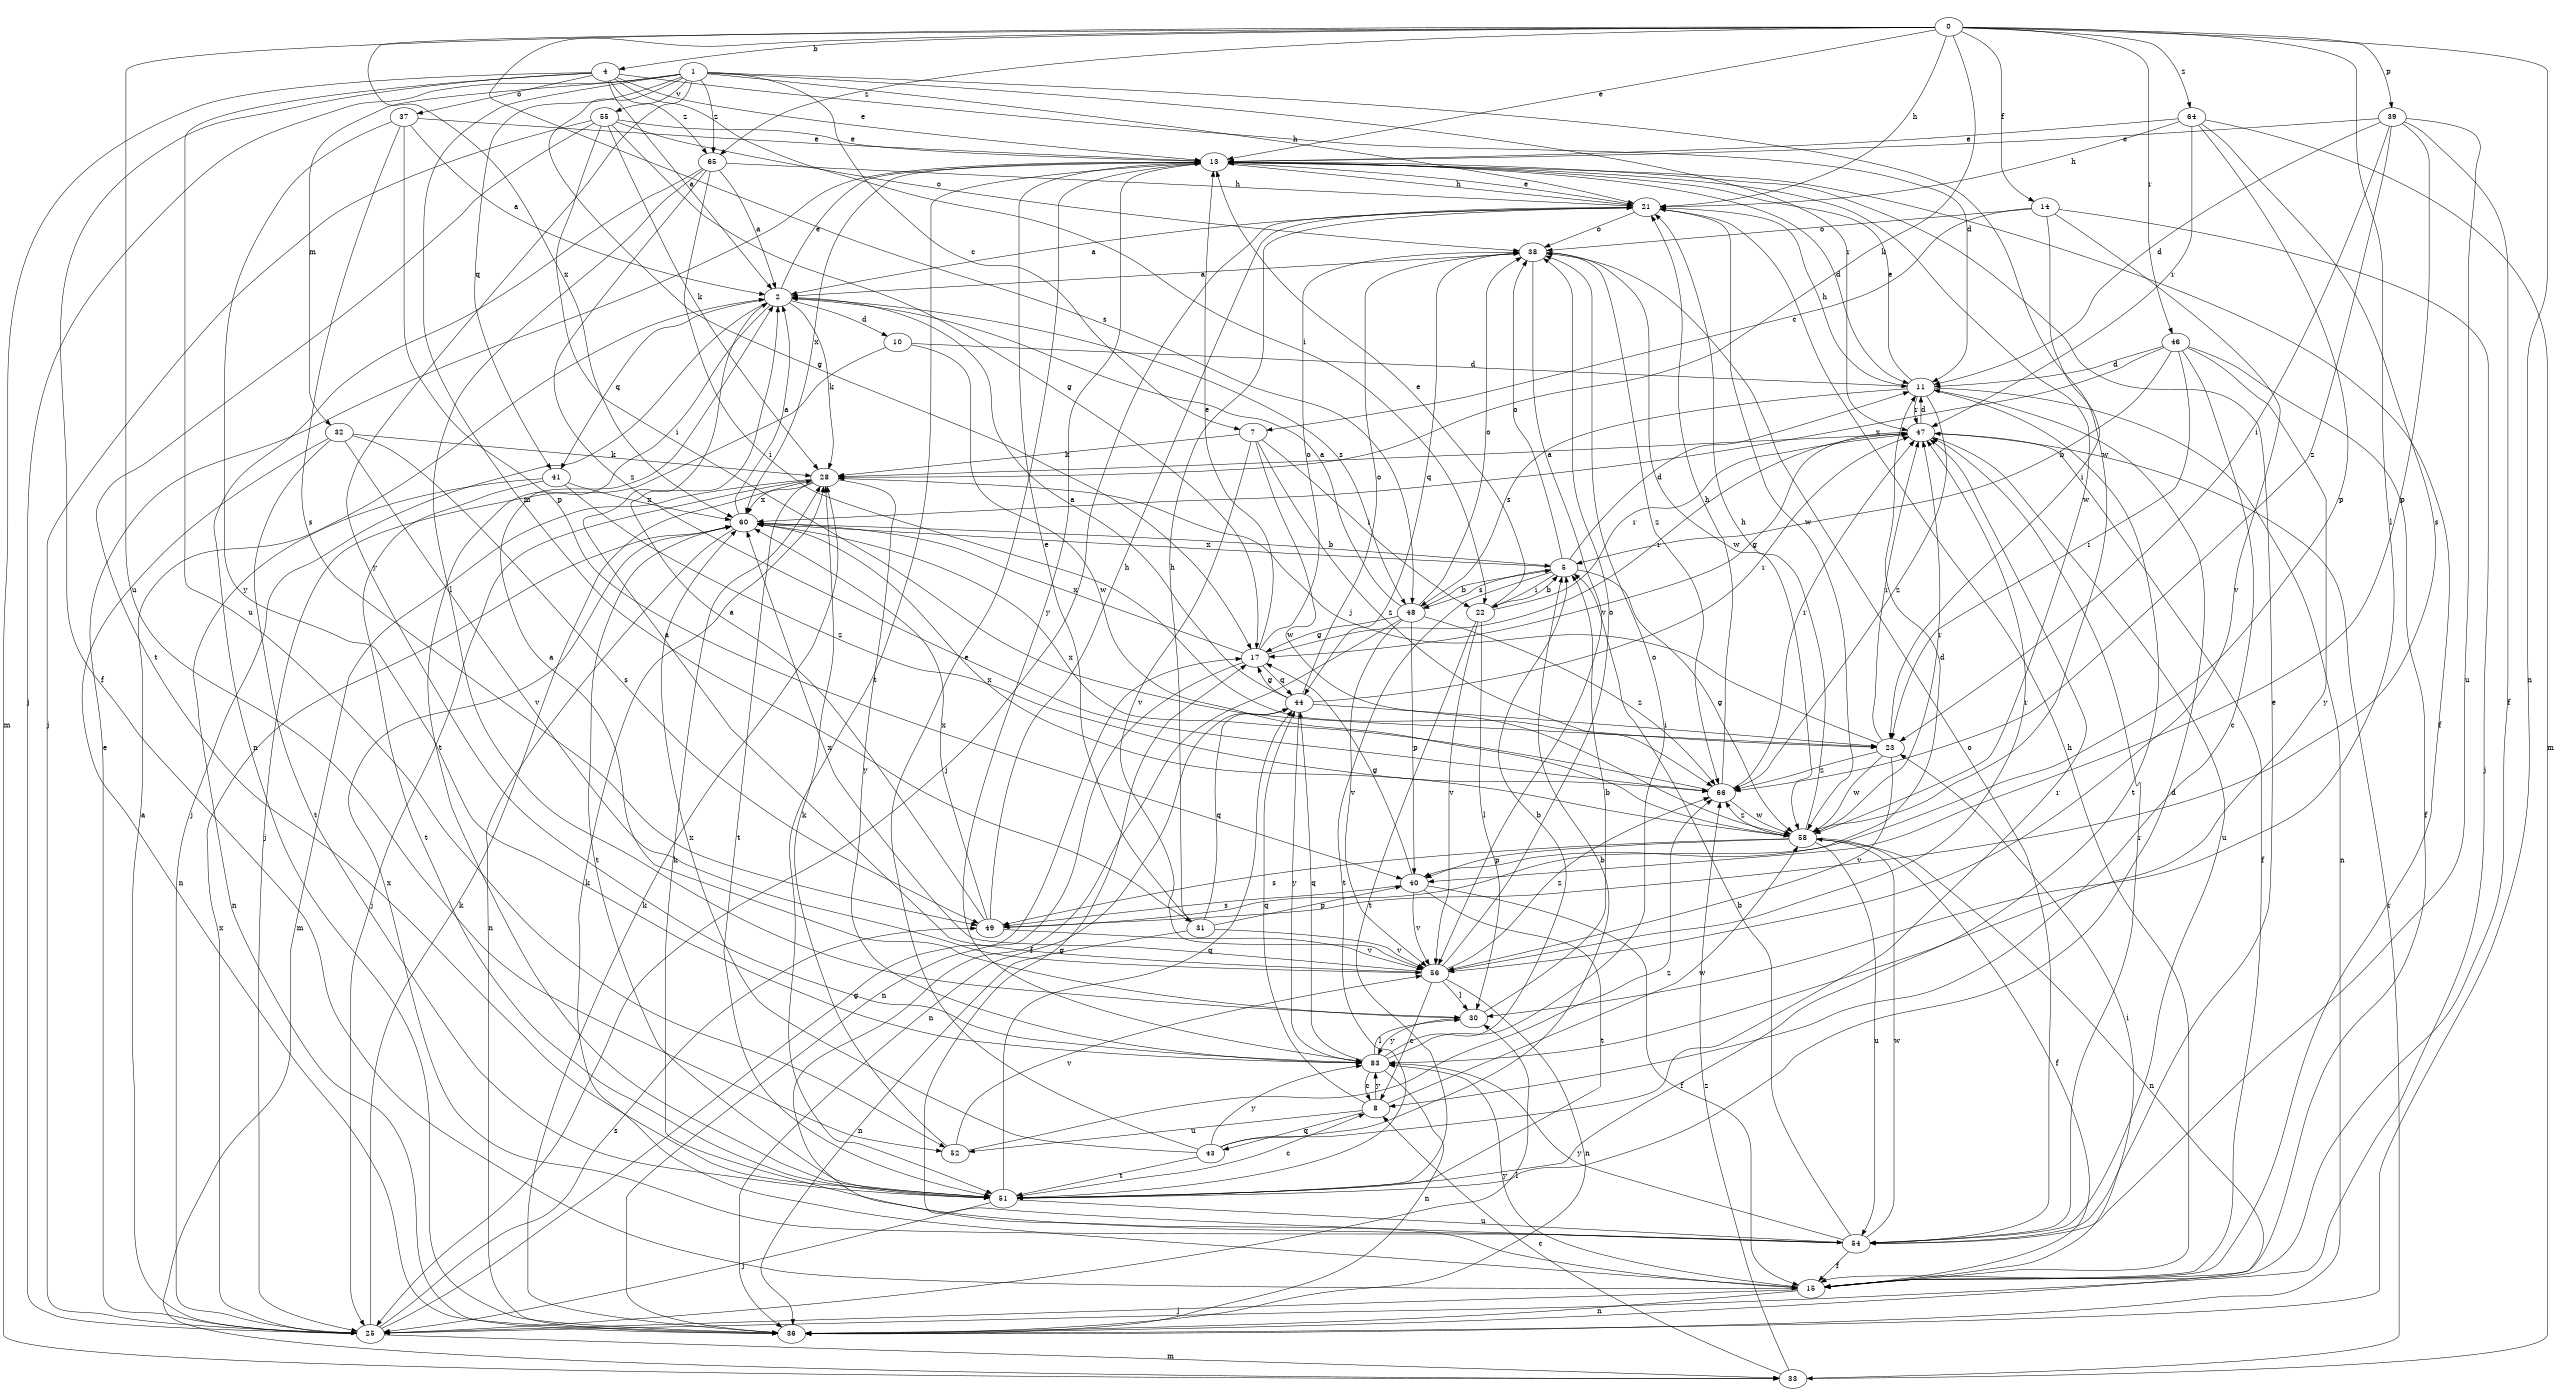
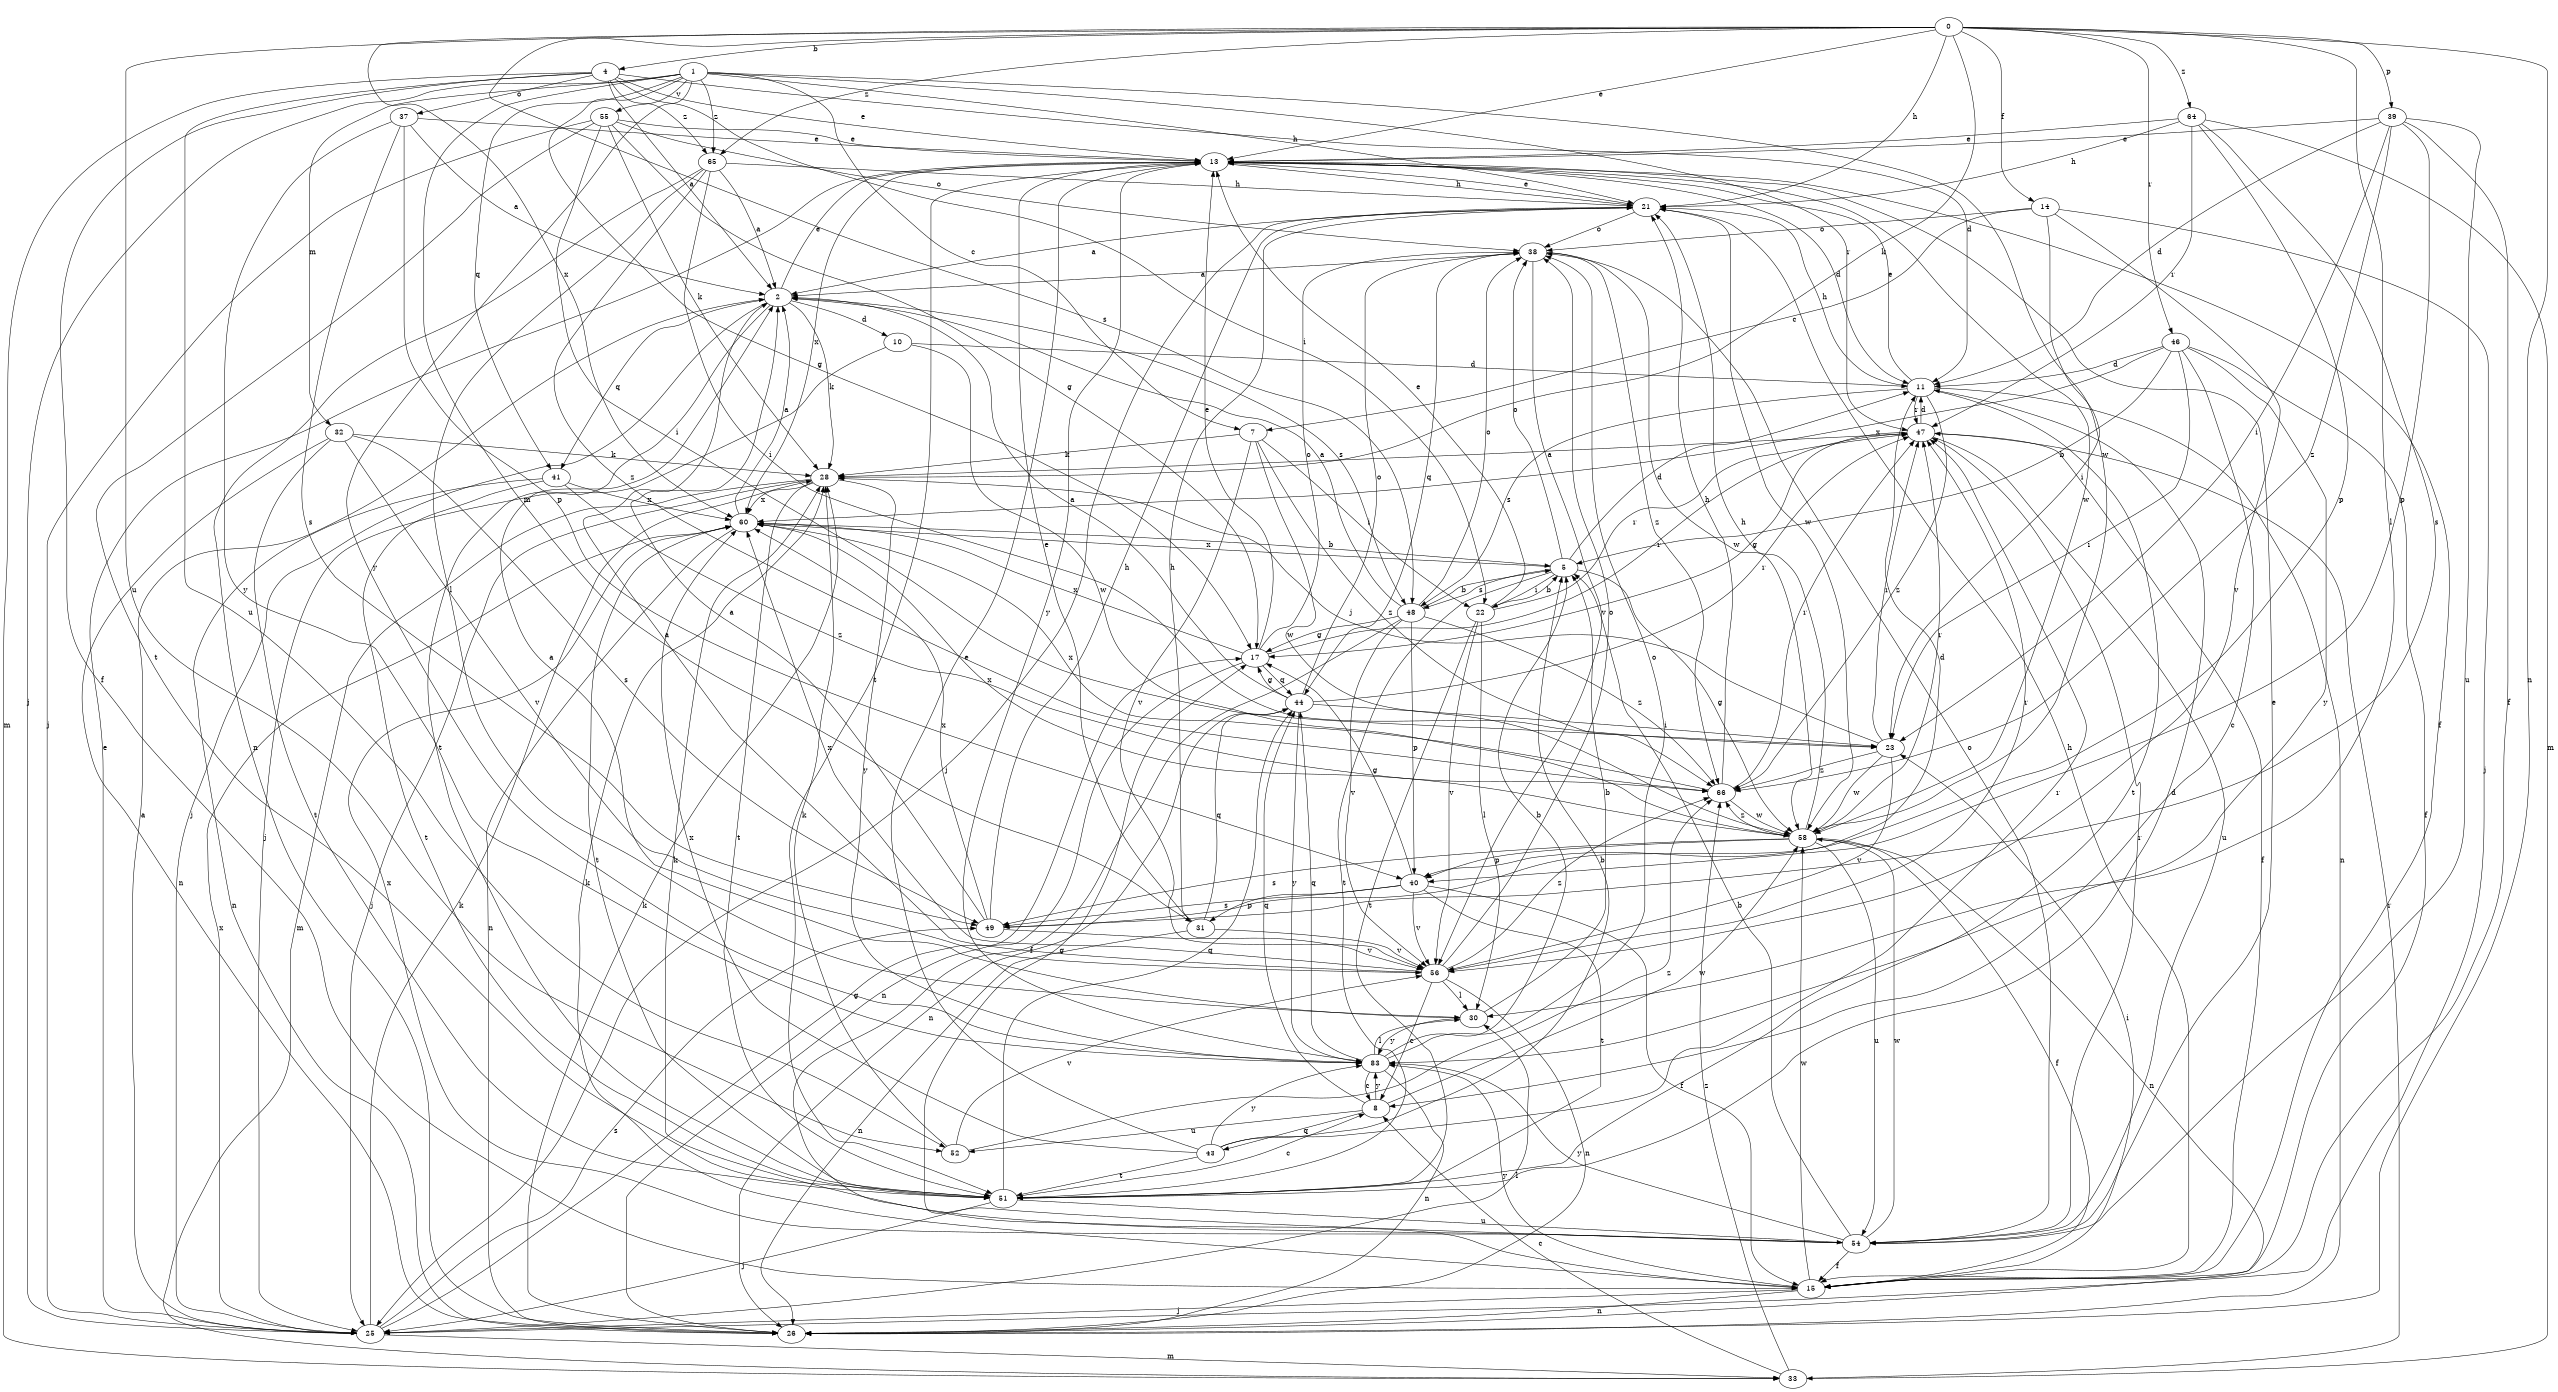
edge "31" -> "40": reversed
edge "15" -> "58": added, label "w"
node "36": label "36" -> "26"
